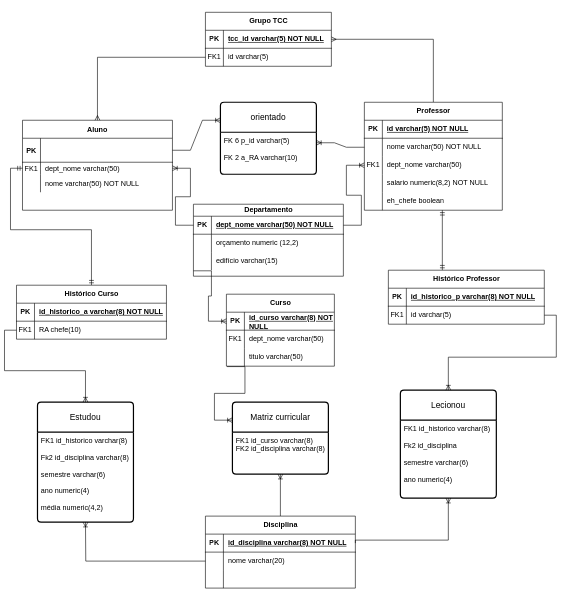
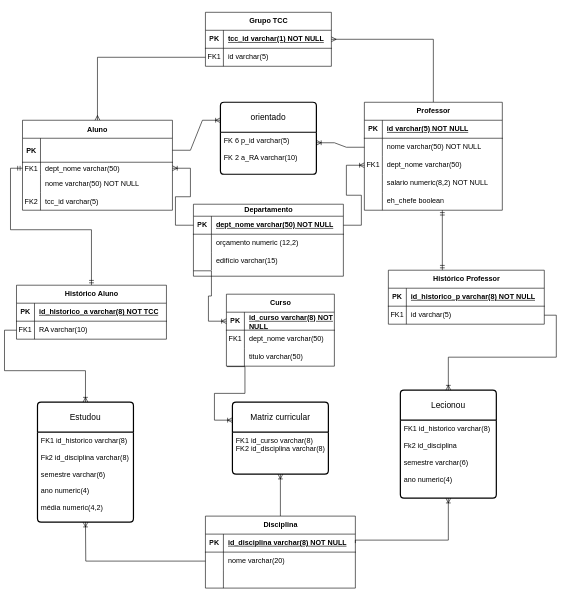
node "tcc_id varchar(5) NOT NULL": label "tcc_id varchar(5) NOT NULL" -> "tcc_id varchar(1) NOT NULL"
node "FK2": added
node "tcc_id varchar(5)": added
node "Histórico Curso": label "Histórico Curso" -> "Histórico Aluno"
node "id_historico_a varchar(8) NOT NULL": label "id_historico_a varchar(8) NOT NULL" -> "id_historico_a varchar(8) NOT TCC"
node "RA chefe(10)": label "RA chefe(10)" -> "RA varchar(10)"
